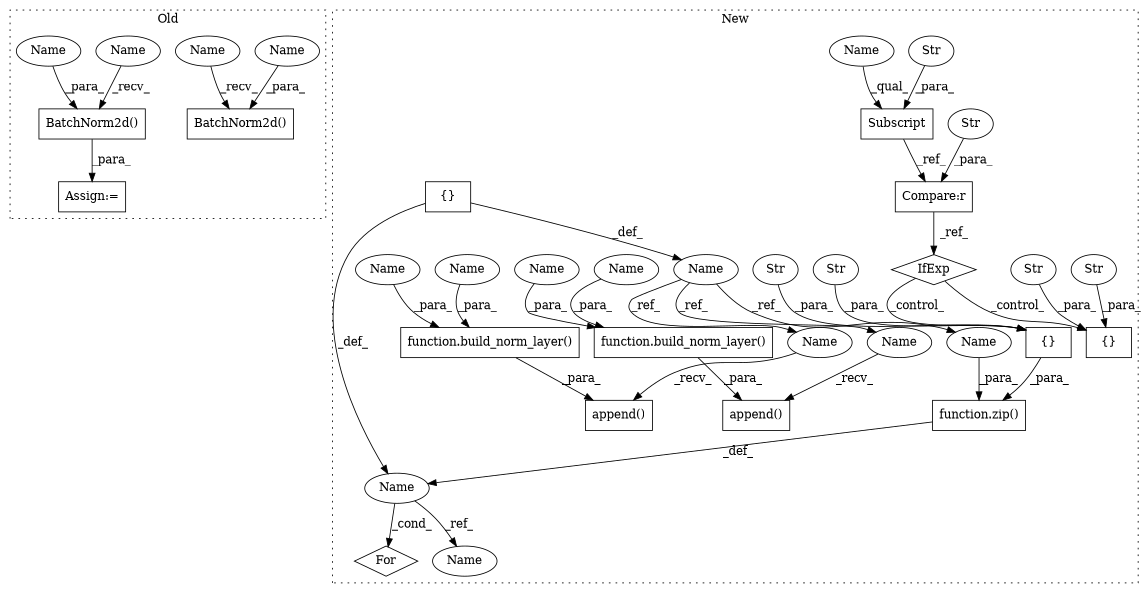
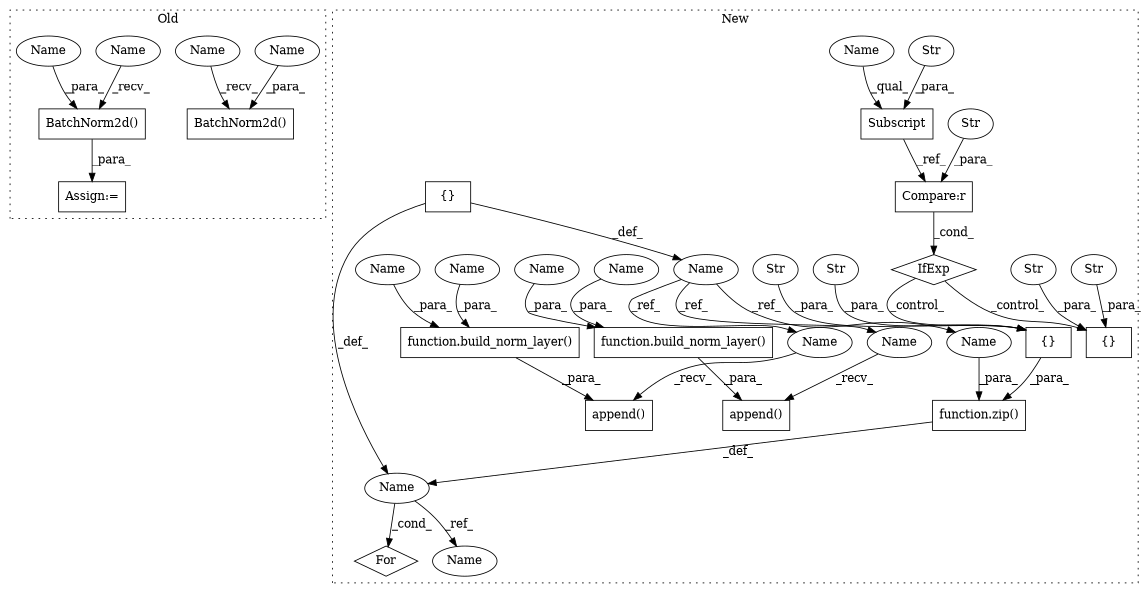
edge "Compare:r" -> "IfExp": label "_ref_" -> "_cond_"
